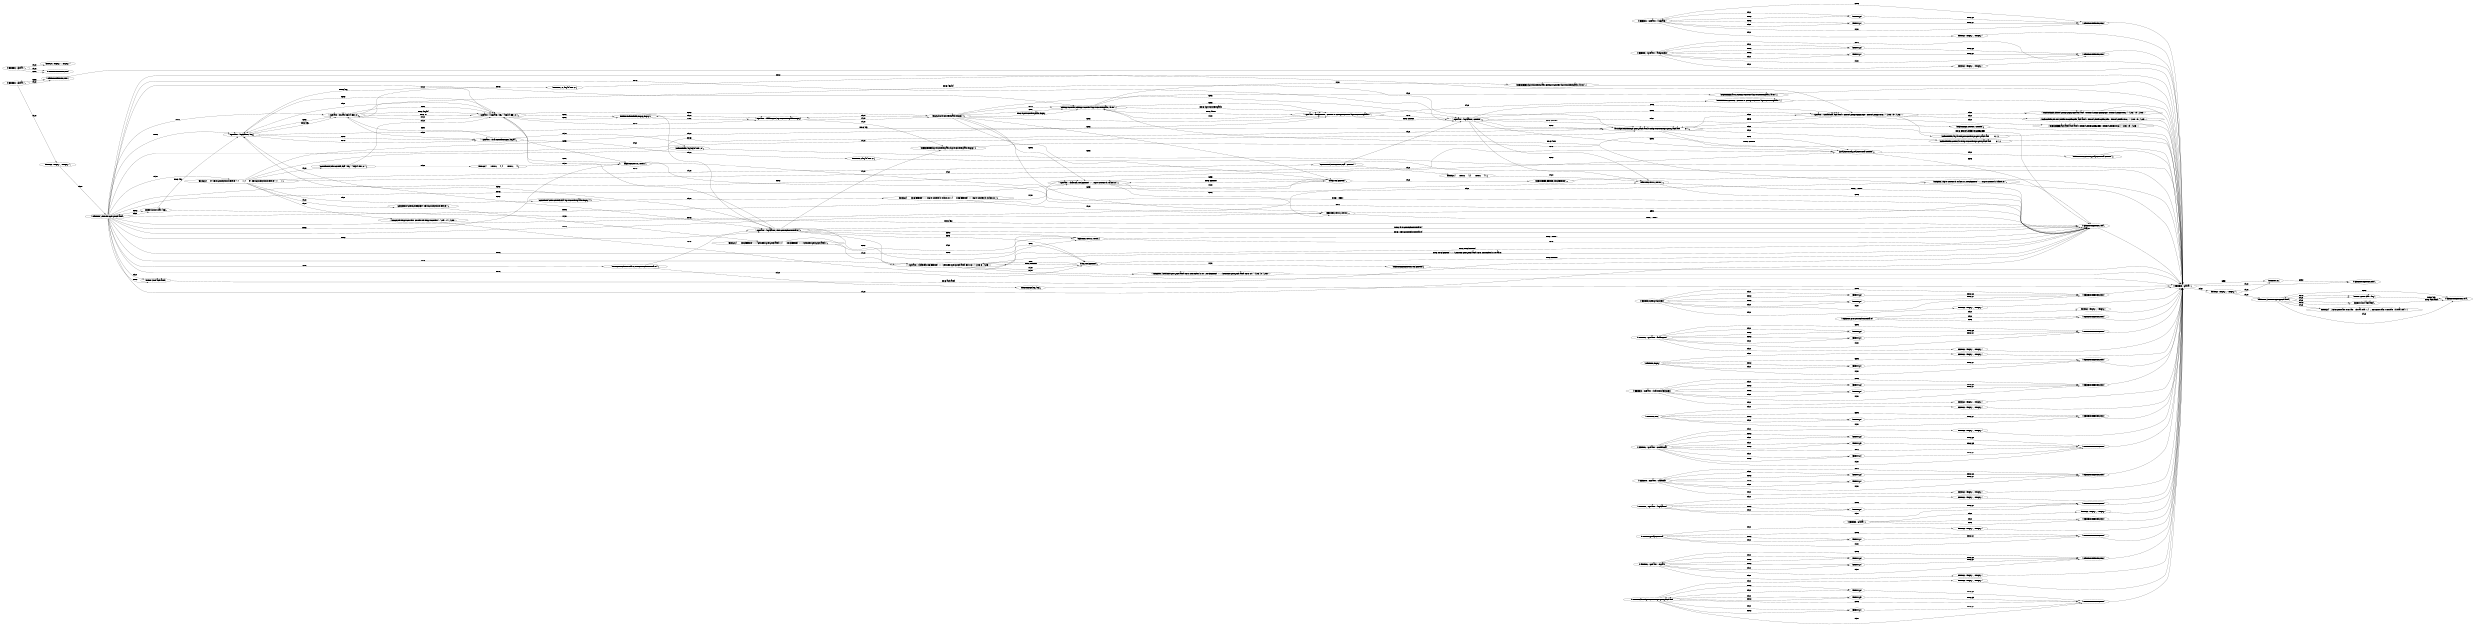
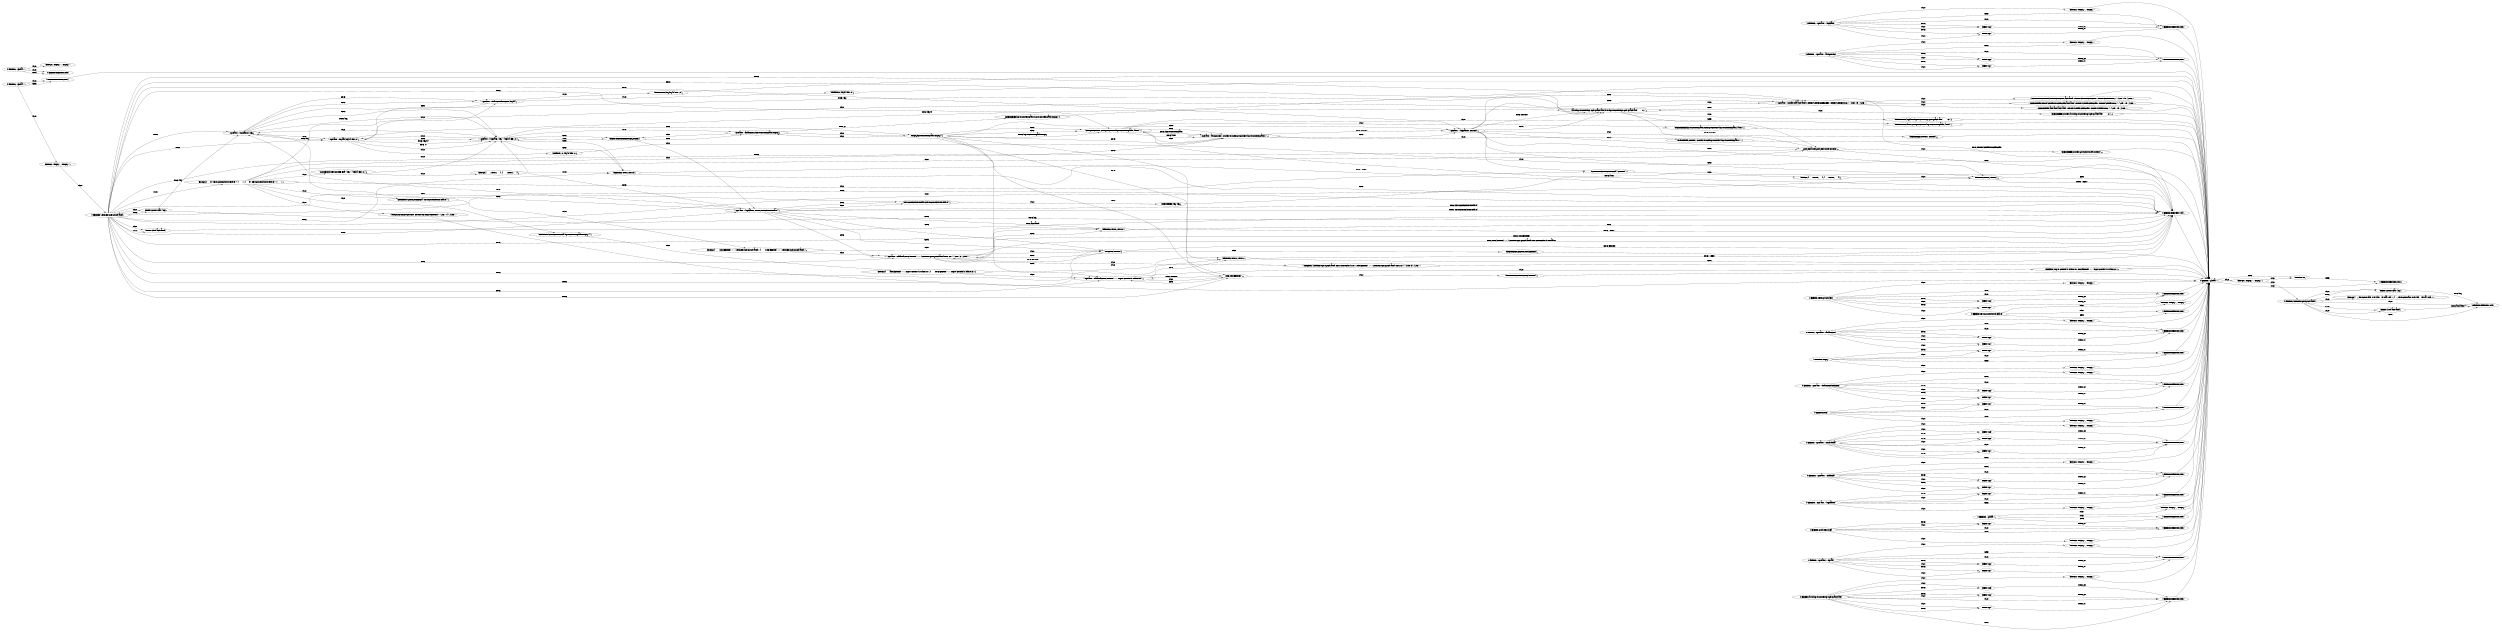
edge "(<operator>.fieldAccess,input_context_path_.empty)" -> "(IDENTIFIER,input_context_path_,input_context_path_.empty())": label "AST: " -> "DDG: p1"
edge "(CONTROL_STRUCTURE,IF,if (!context))" -> "(<operator>.logicalNot,!context)": reversed
edge "(<operator>.logicalNot,!IBusConnectionsAreAlive())" -> "(IDENTIFIER,input_context_path_,input_context_path_.empty())": now "(<operator>.logicalNot,!IBusConnectionsAreAlive())" -> "(IBusConnectionsAreAlive,IBusConnectionsAreAlive())"
